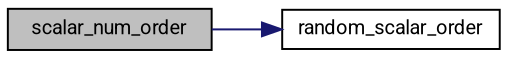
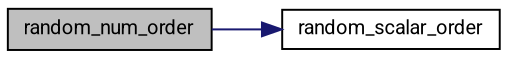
node "scalar_num_order": label "scalar_num_order" -> "random_num_order"
